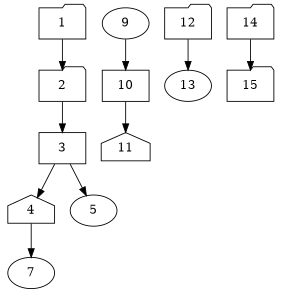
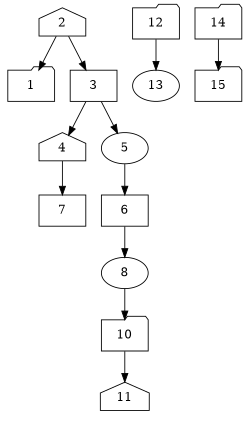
node "9": label "9" -> "8"
edge "1" -> "2": reversed
node "2": shape folder -> house
node "10": shape box -> folder
node "6": added
node "7": shape ellipse -> box
